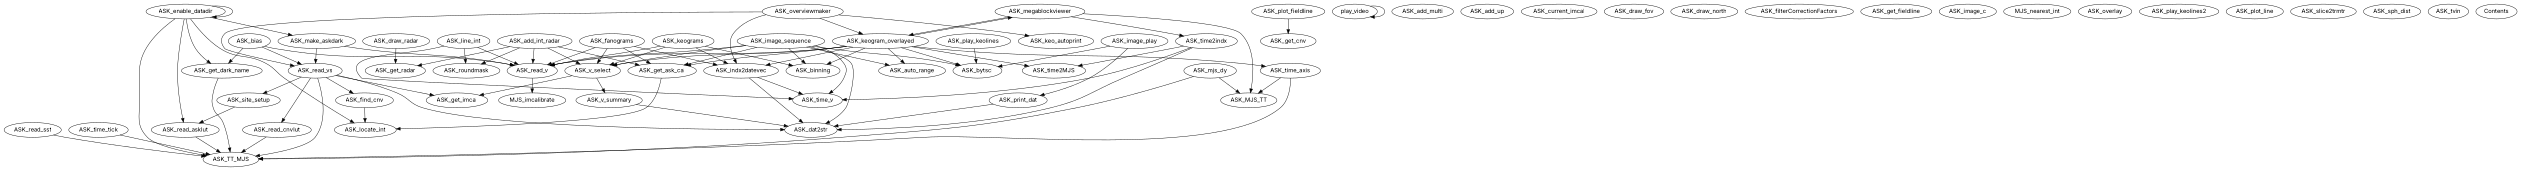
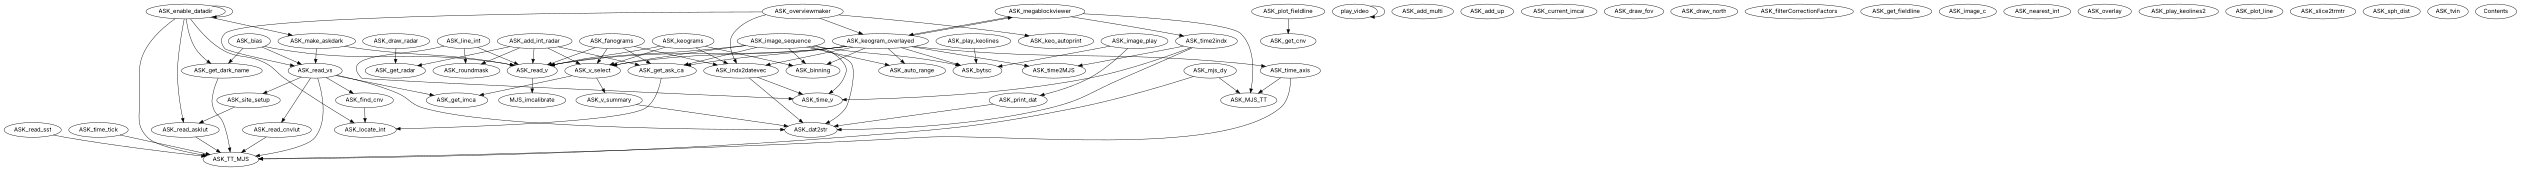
node "MJS_nearest_int": label "MJS_nearest_int" -> "ASK_nearest_int"
